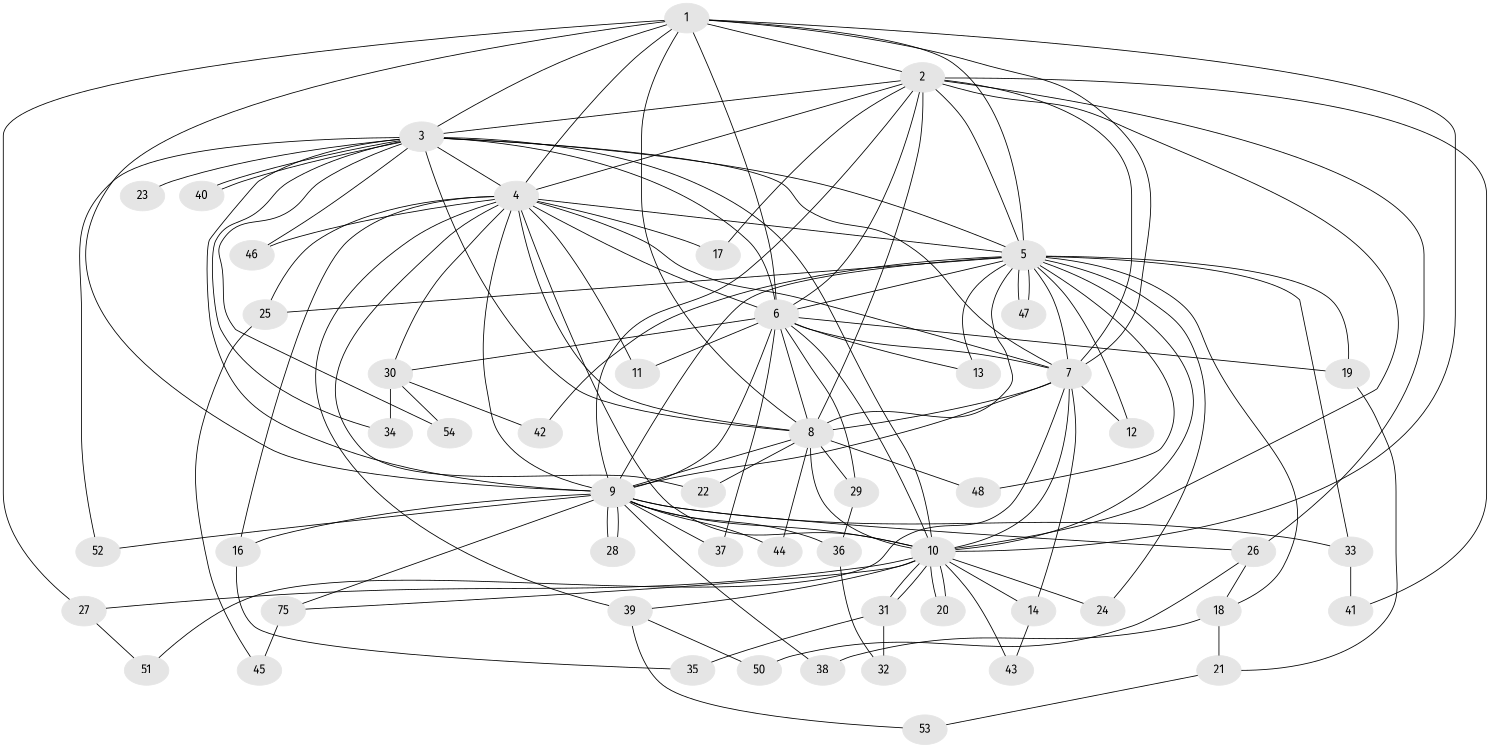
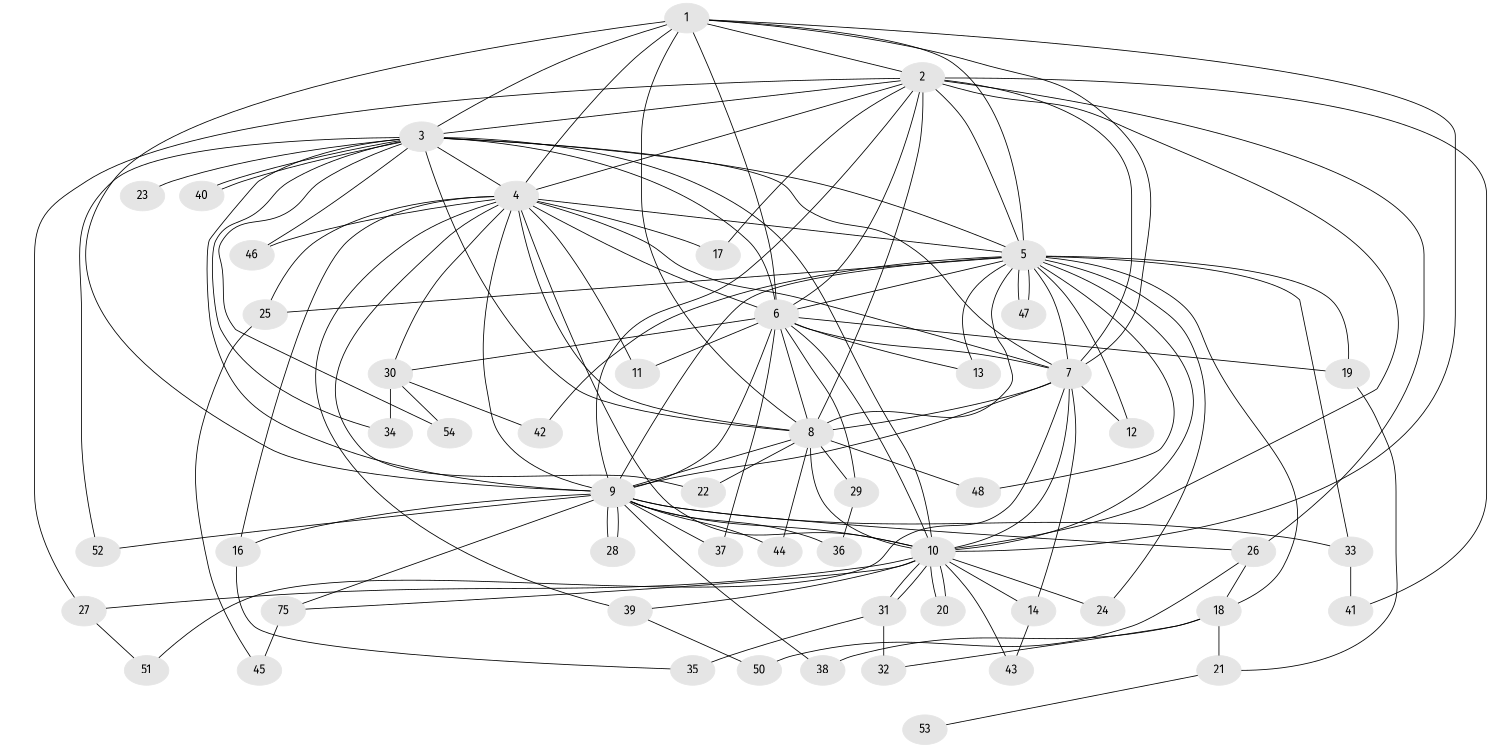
edge "1" -- "27": now "2" -- "27"
edge "36" -- "32": now "18" -- "32"
edge "39" -- "53": removed
